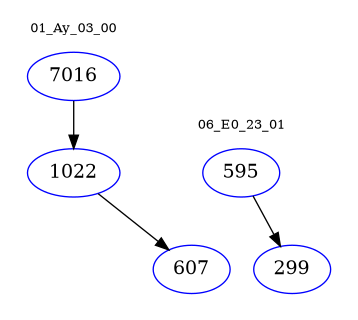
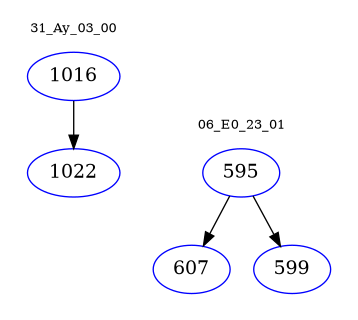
cluster "01_Ay_03_00": label "01_Ay_03_00" -> "31_Ay_03_00"
node "7016": label "7016" -> "1016"
edge "1022" -> "607": now "595" -> "607"
node "299": label "299" -> "599"
